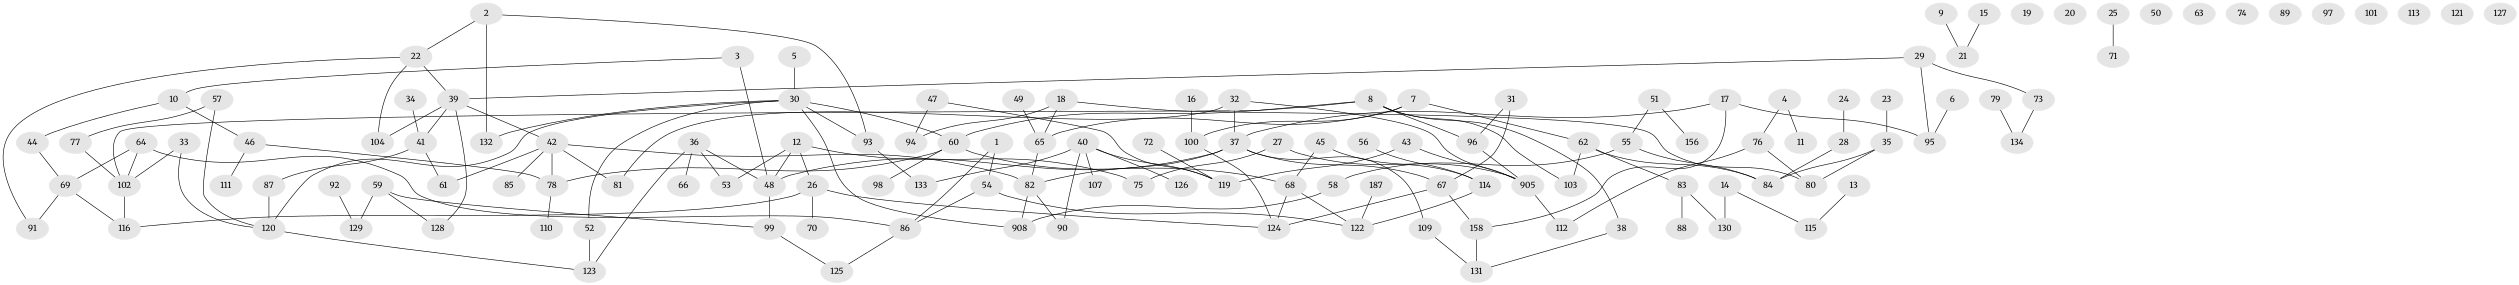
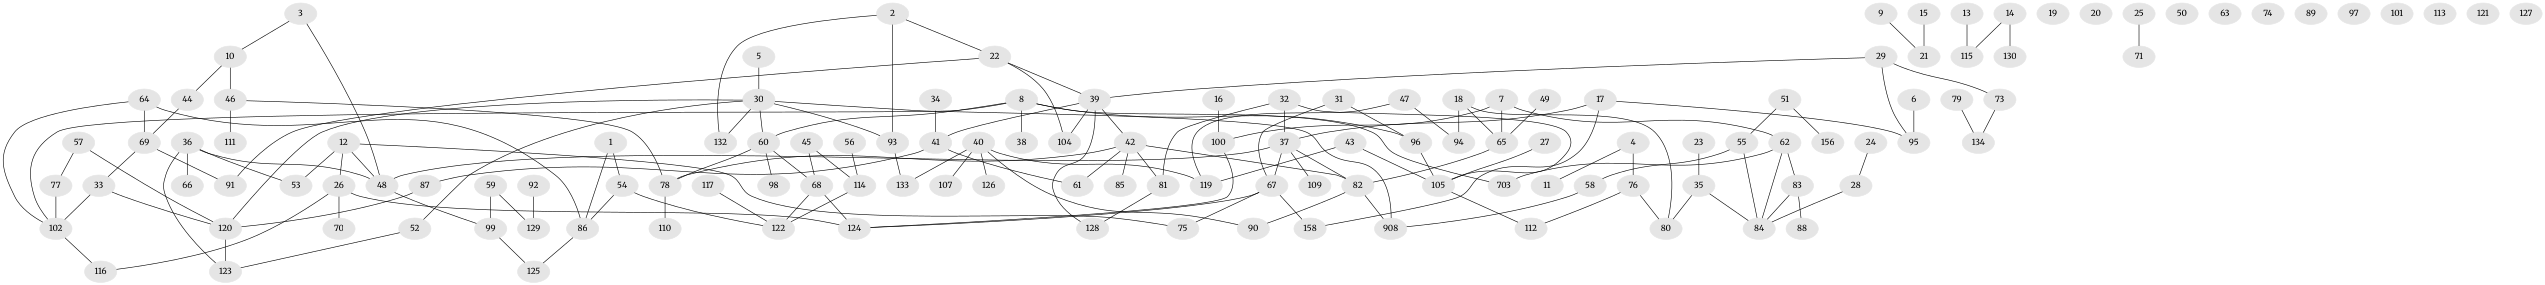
node "72": removed
edge "27" -- "75": now "67" -- "75"
node "187": label "187" -> "117"
node "905": label "905" -> "105"
node "103": label "103" -> "703"
edge "69" -- "116": now "69" -- "33"
edge "59" -- "128": now "81" -- "128"
edge "83" -- "130": now "83" -- "84"
node "131": removed
